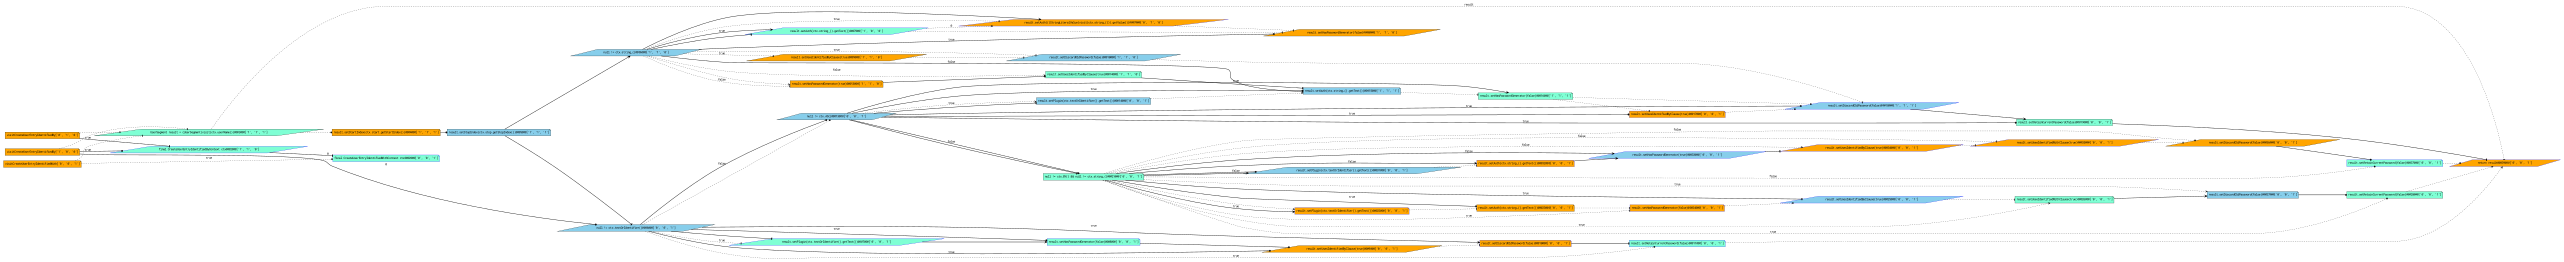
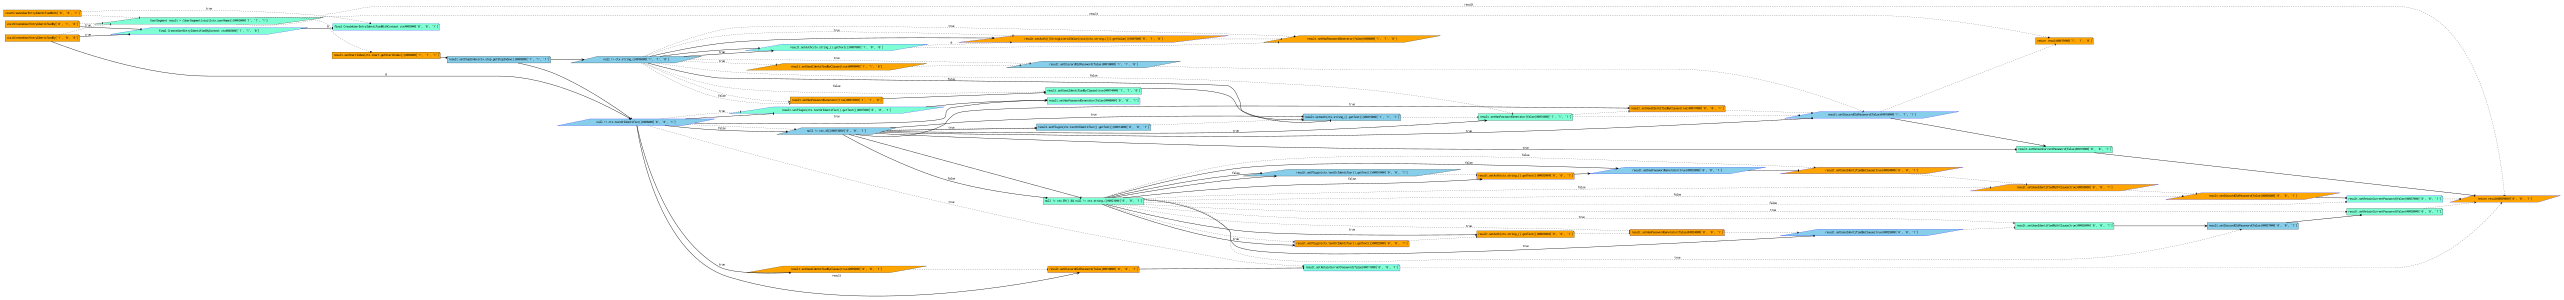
edge "null != ctx.string_()@@@6@@@['1', '1', '0']" -> "result.setHasPasswordGenerator(false)@@@8@@@['1', '1', '0']": style bold -> dashed
node "return result@@@19@@@['1', '1', '0']": added
edge "null != ctx.string_()@@@6@@@['1', '1', '0']" -> "result.setHasPasswordGenerator(false)@@@16@@@['1', '1', '1']": added, label "false"
node "result.setDiscardOldPassword(false)@@@36@@@['0', '0', '1']": color black -> blue
edge "null != ctx.textOrIdentifier()@@@6@@@['0', '0', '1']" -> "result.setDiscardOldPassword(false)@@@10@@@['0', '0', '1']": label "true" -> "result"
node "null != ctx.textOrIdentifier()@@@6@@@['0', '0', '1']": color black -> blue
edge "result.setHasPasswordGenerator(false)@@@8@@@['0', '0', '1']" -> "result.setUsesIdentifiedByClause(true)@@@9@@@['0', '0', '1']": removed
